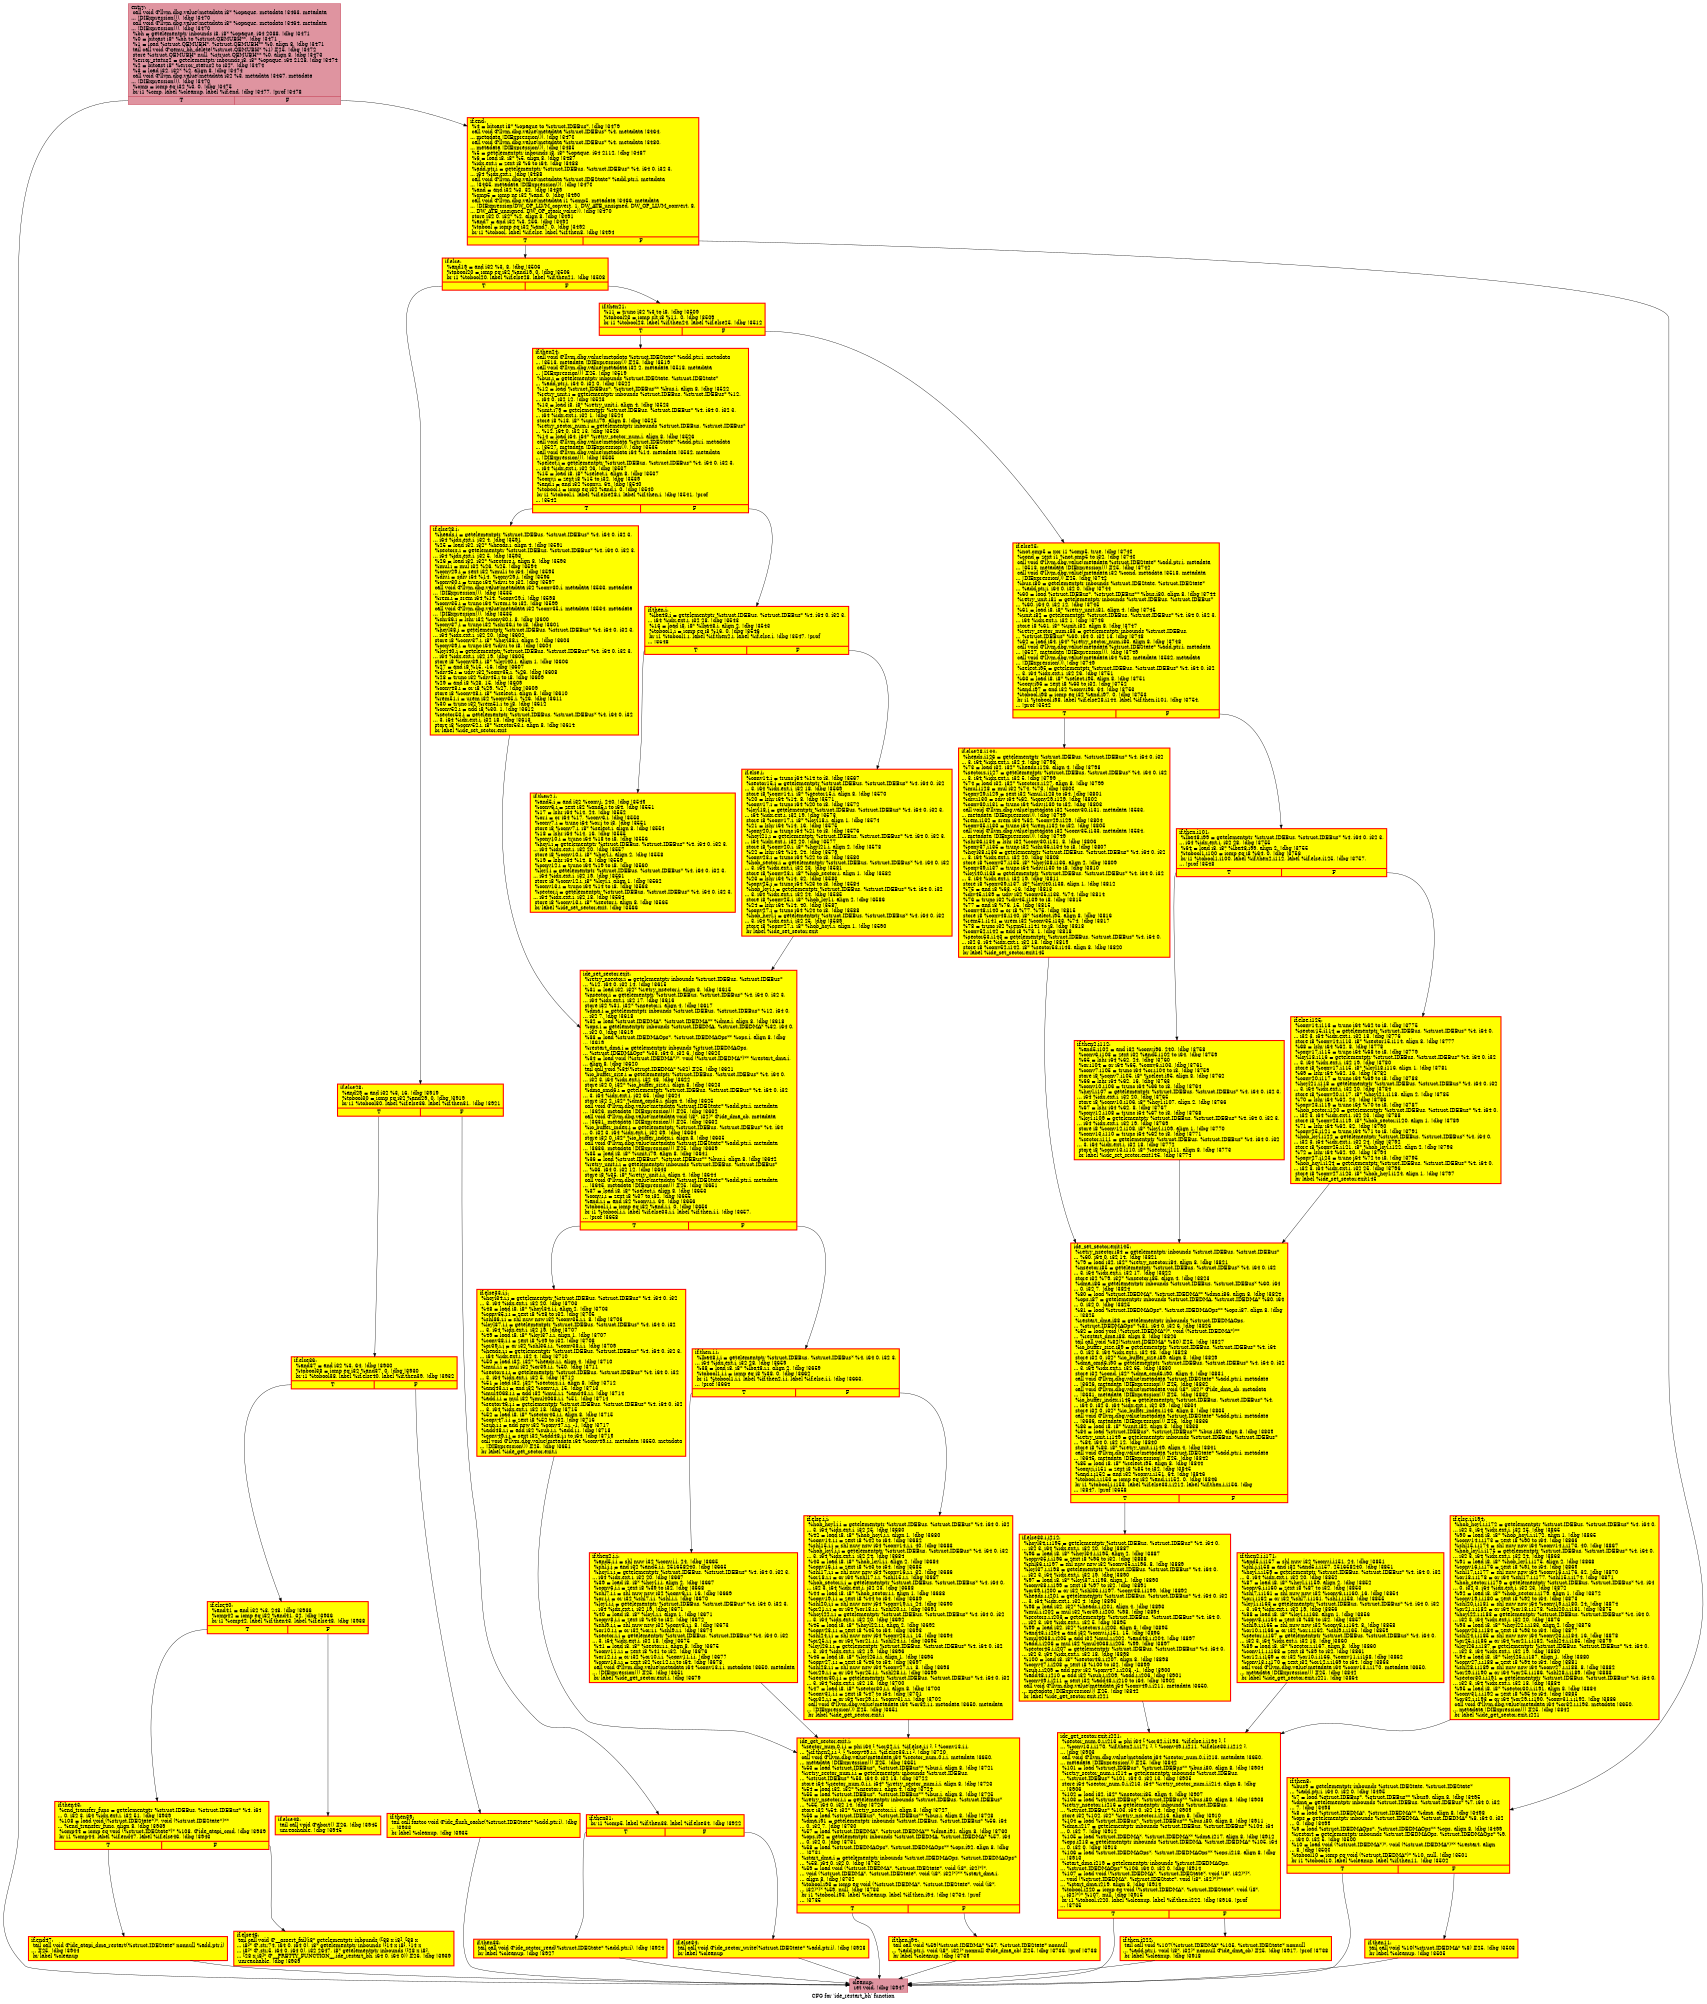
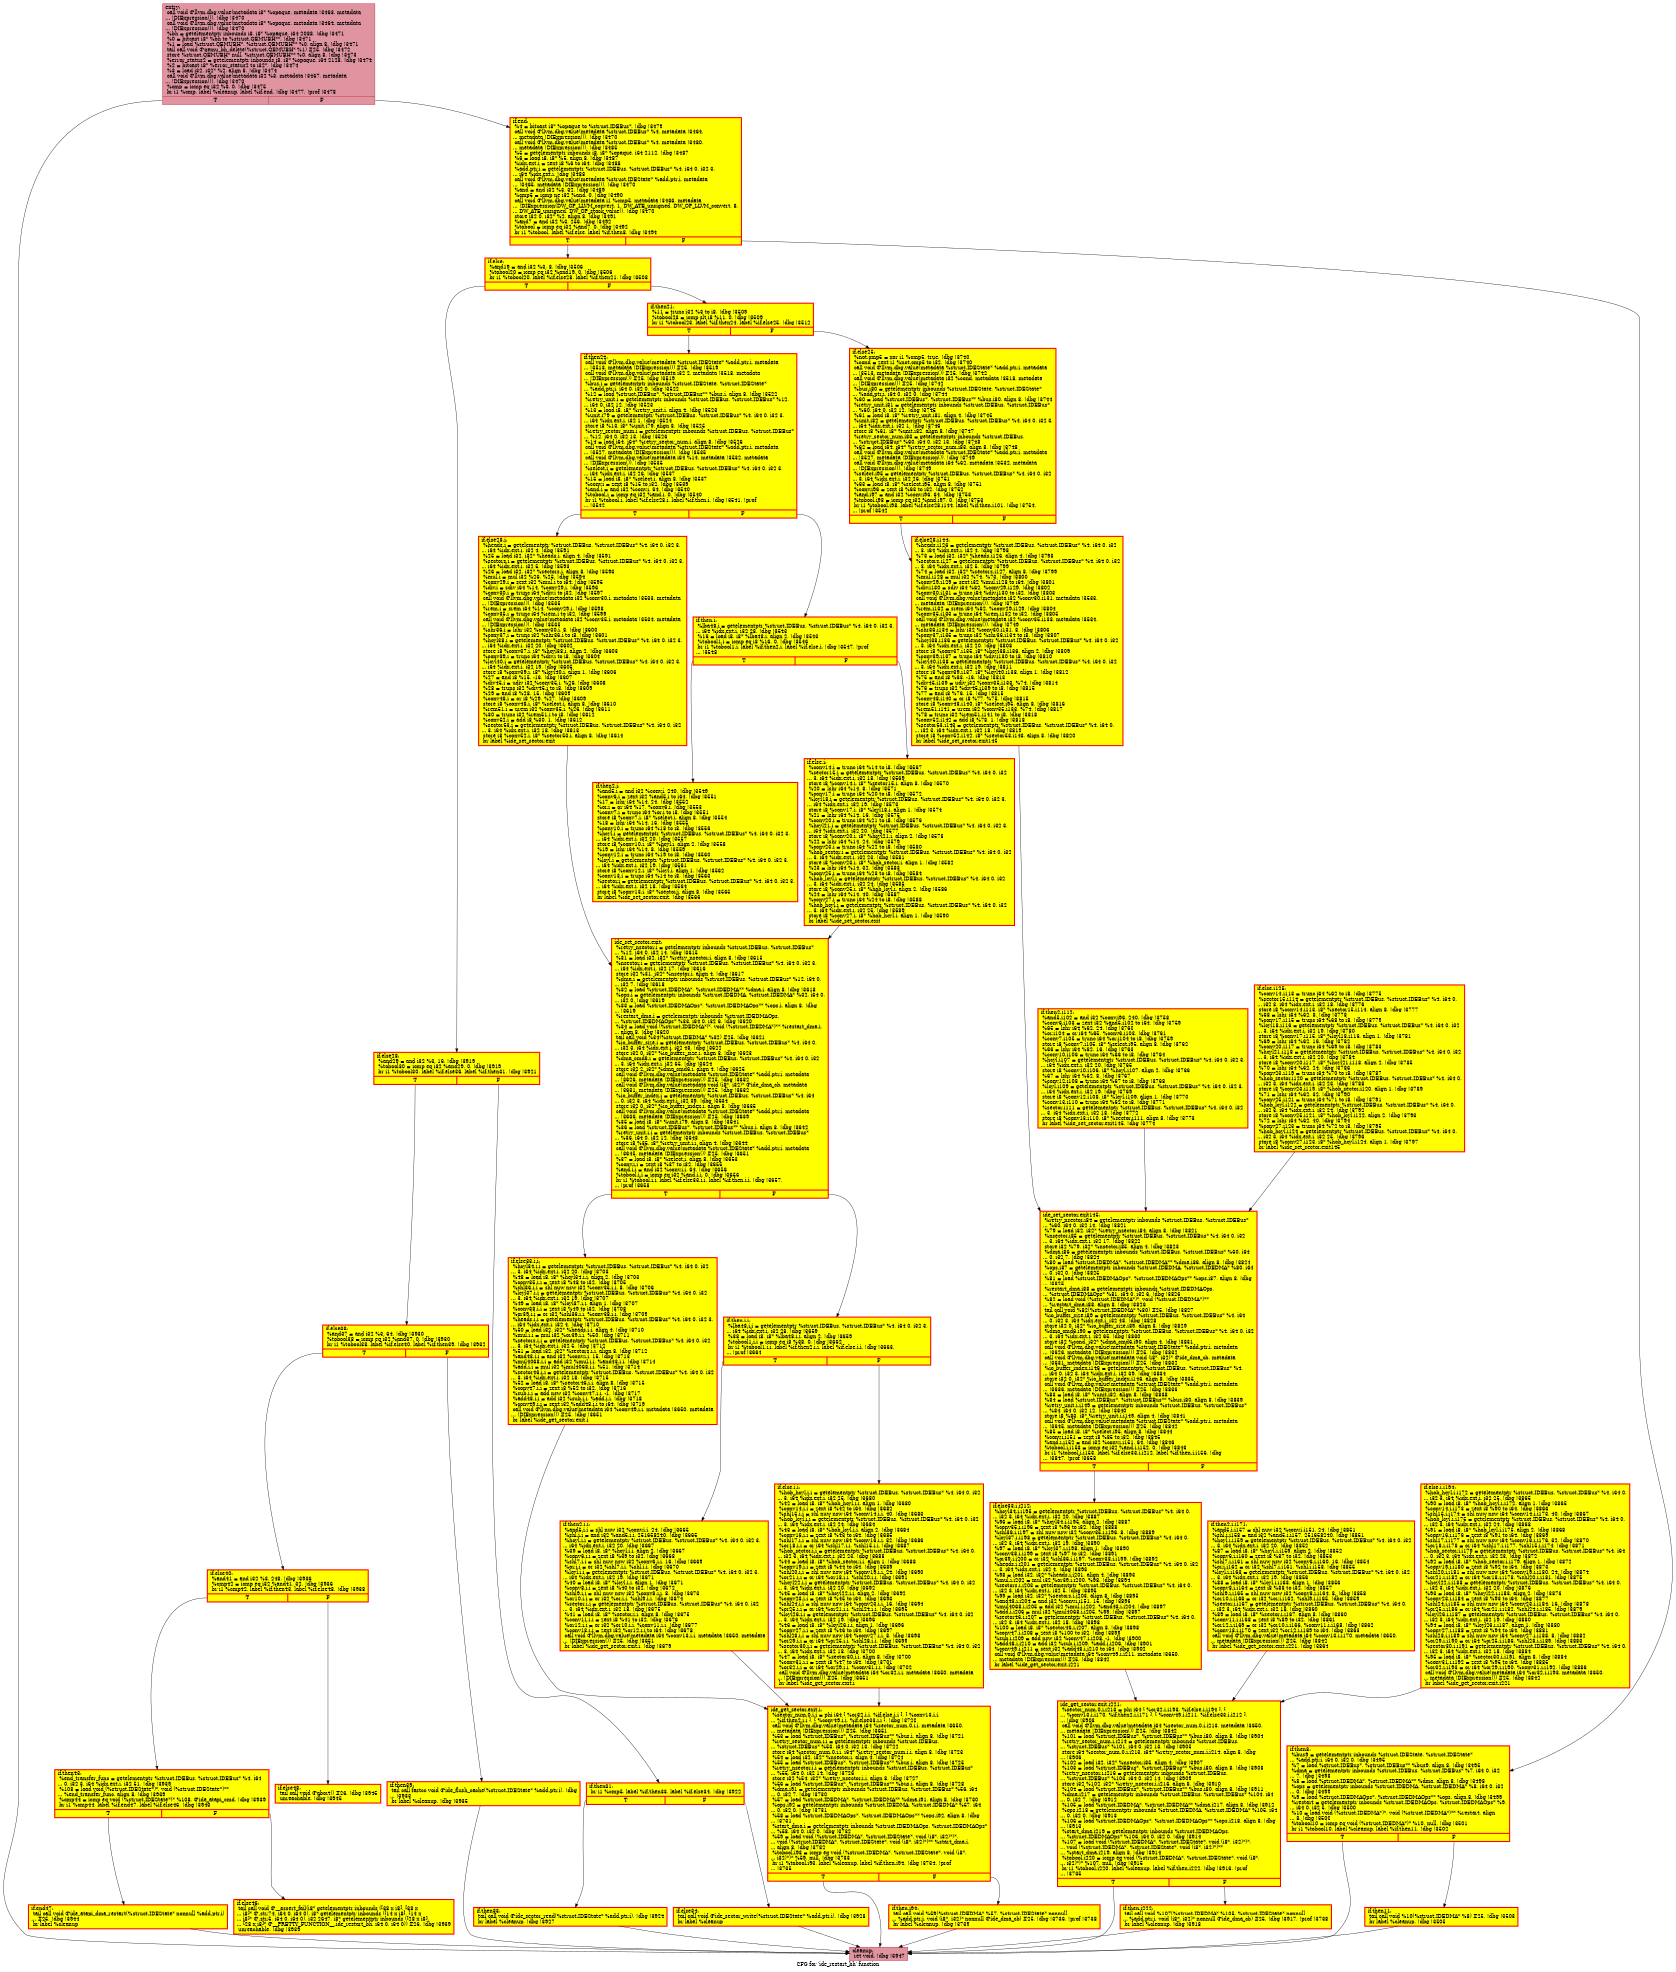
node "if.then.i101:": removed
